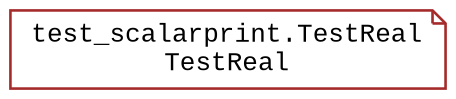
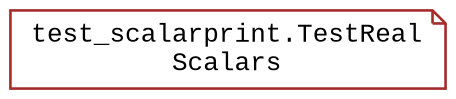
node "test_scalarprint.TestReal TestReal": label "test_scalarprint.TestReal TestReal" -> "test_scalarprint.TestReal Scalars"
